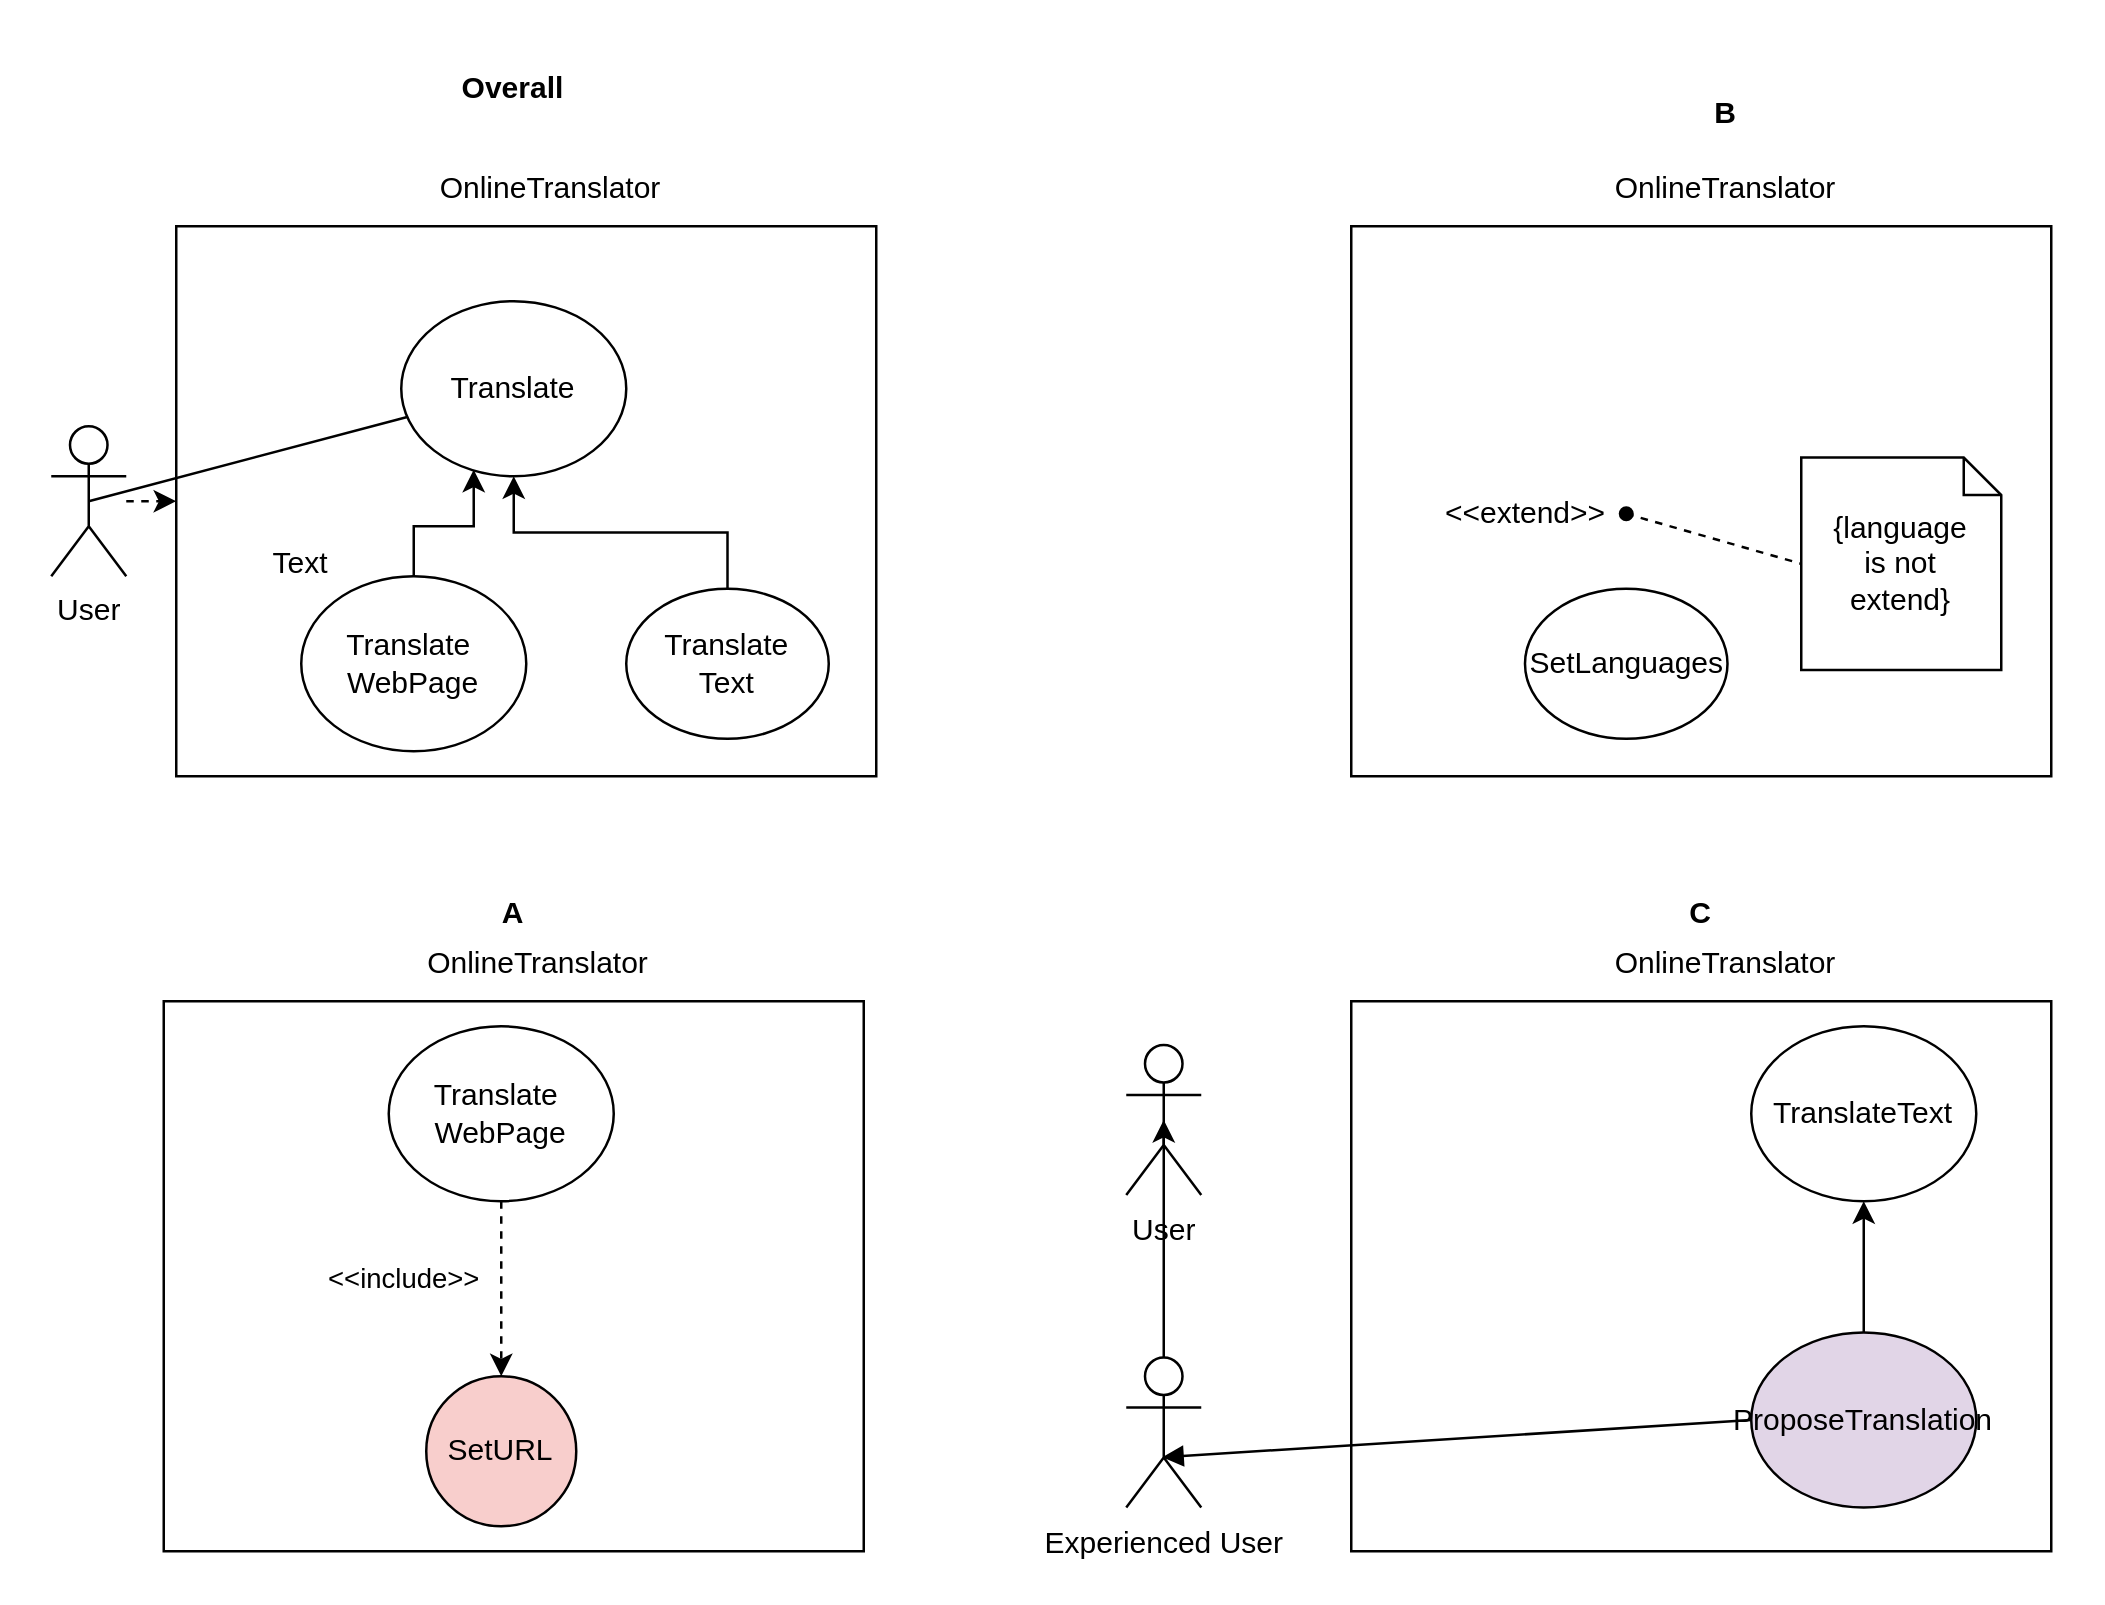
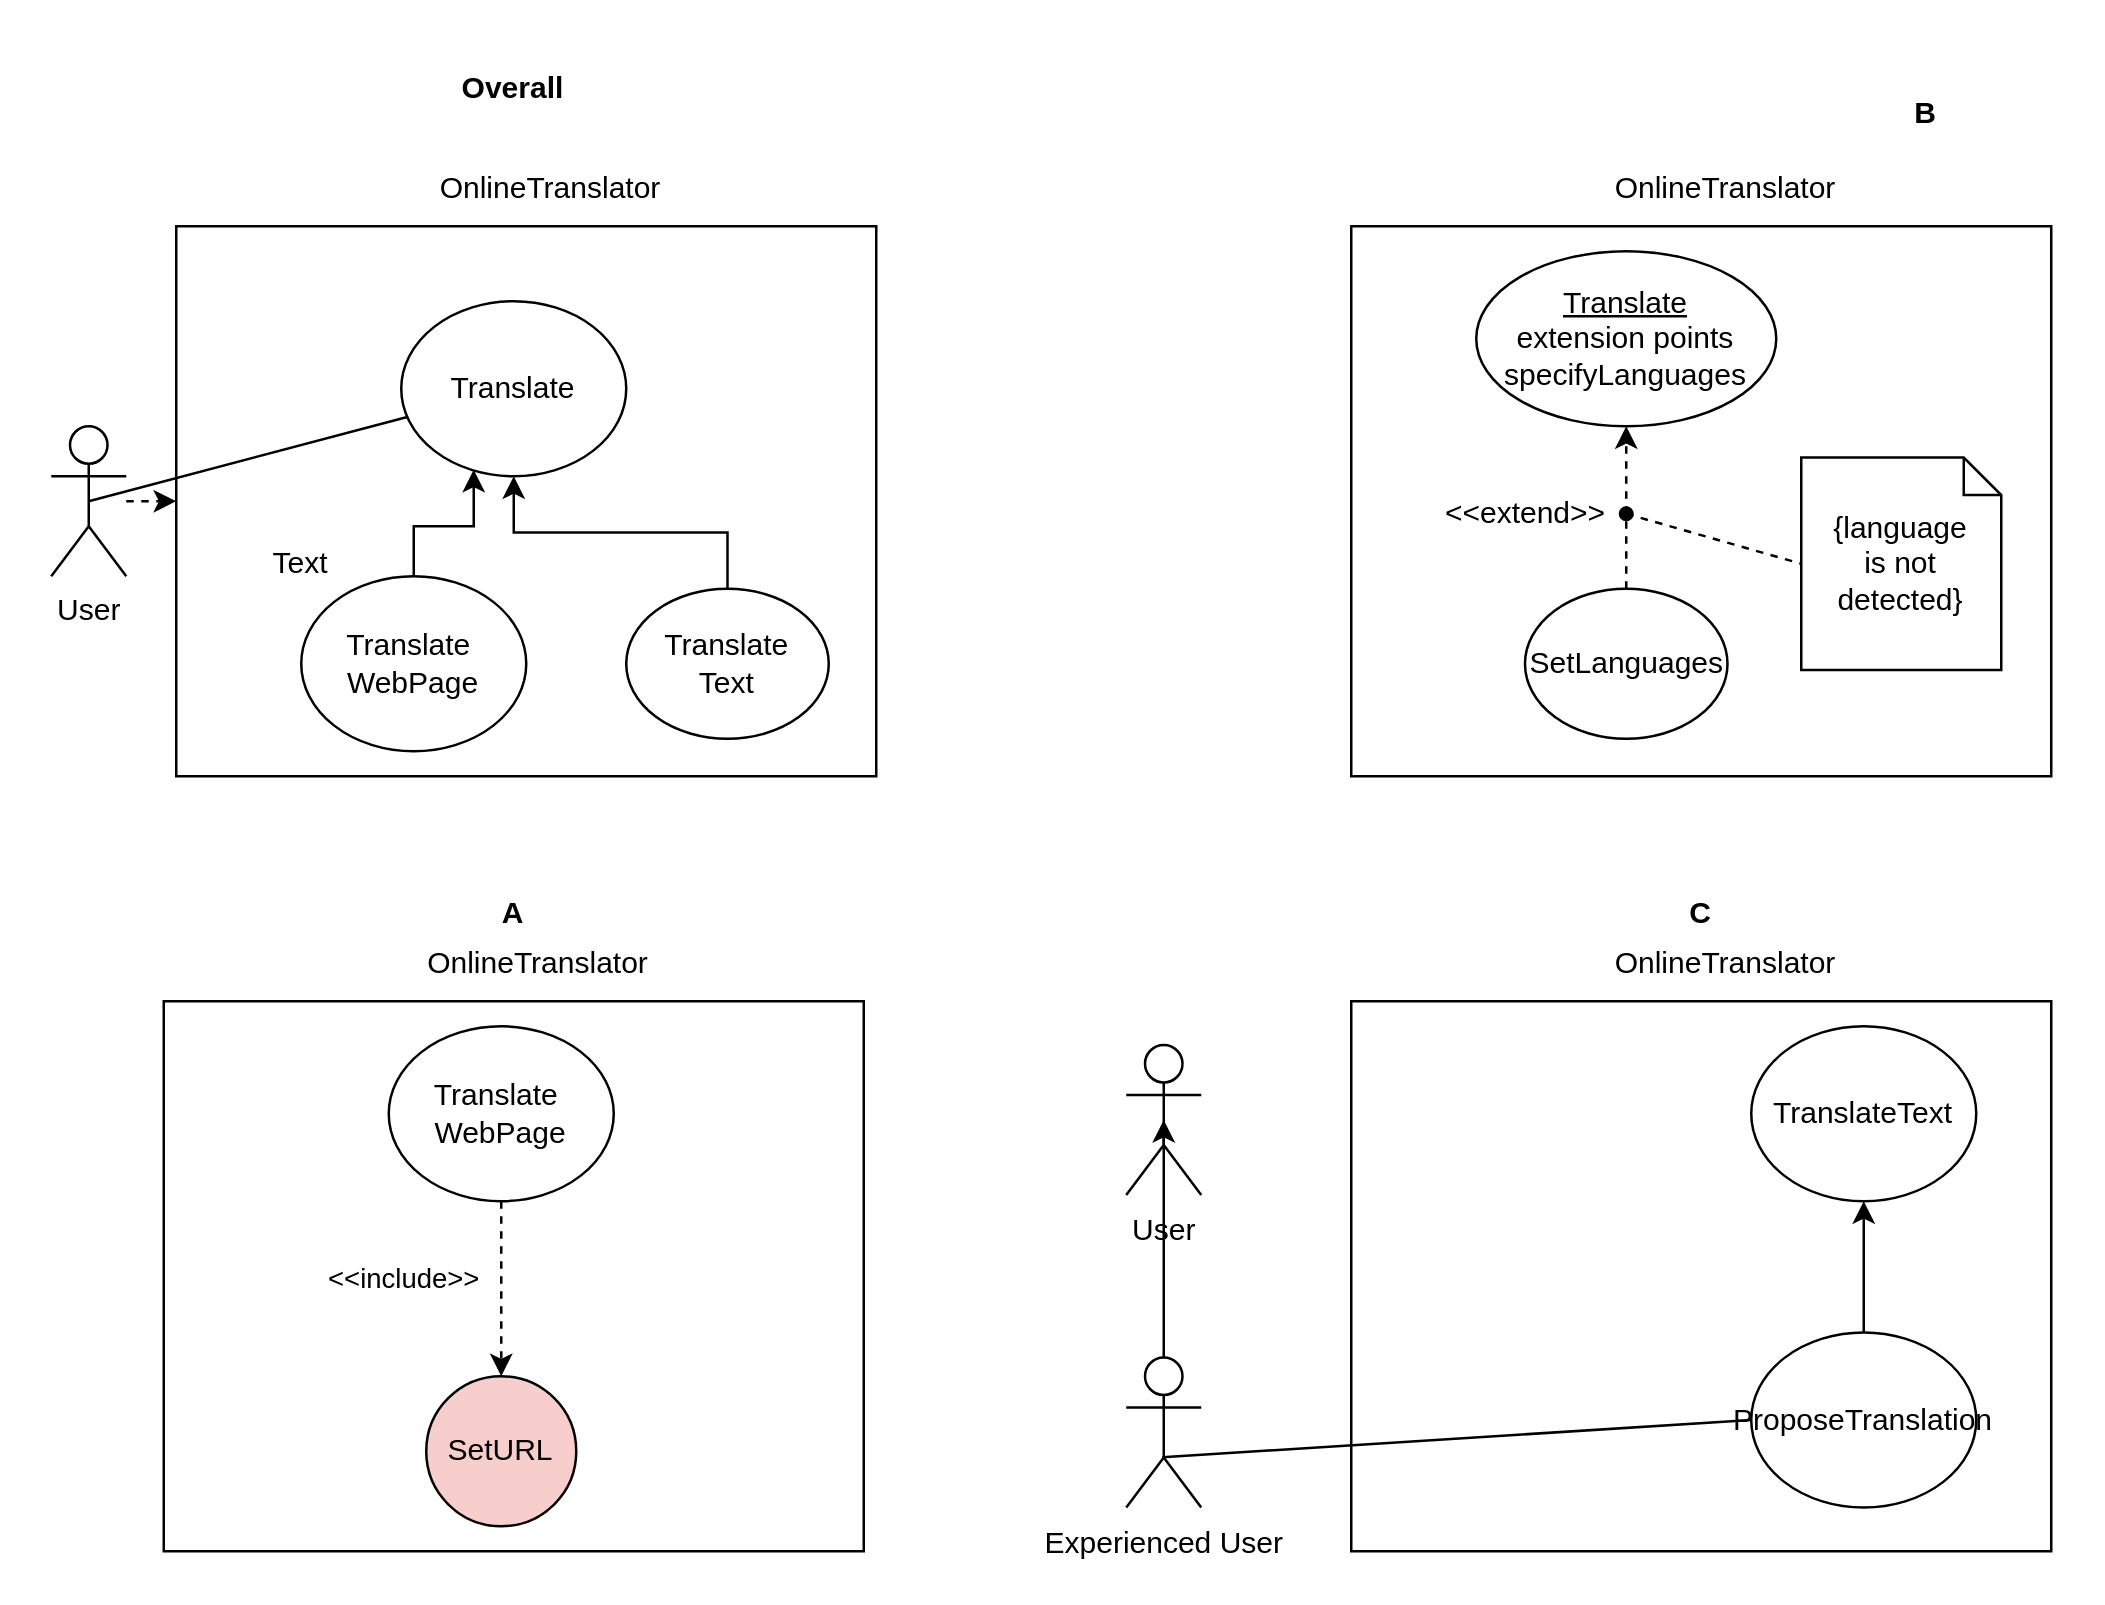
node "B": moved (1726, 114) -> (1926, 114)
node "Translate extension points specifyLanguages": added
edge "SetLanguages" -> "Translate extension points specifyLanguages": added
node "{language is not extend}": label "{language is not extend}" -> "{language is not detected}"
node "ProposeTranslation": fillcolor #e1d5e7 -> #ffffff
edge "ProposeTranslation" -> "Experienced User": arrowhead block -> none
